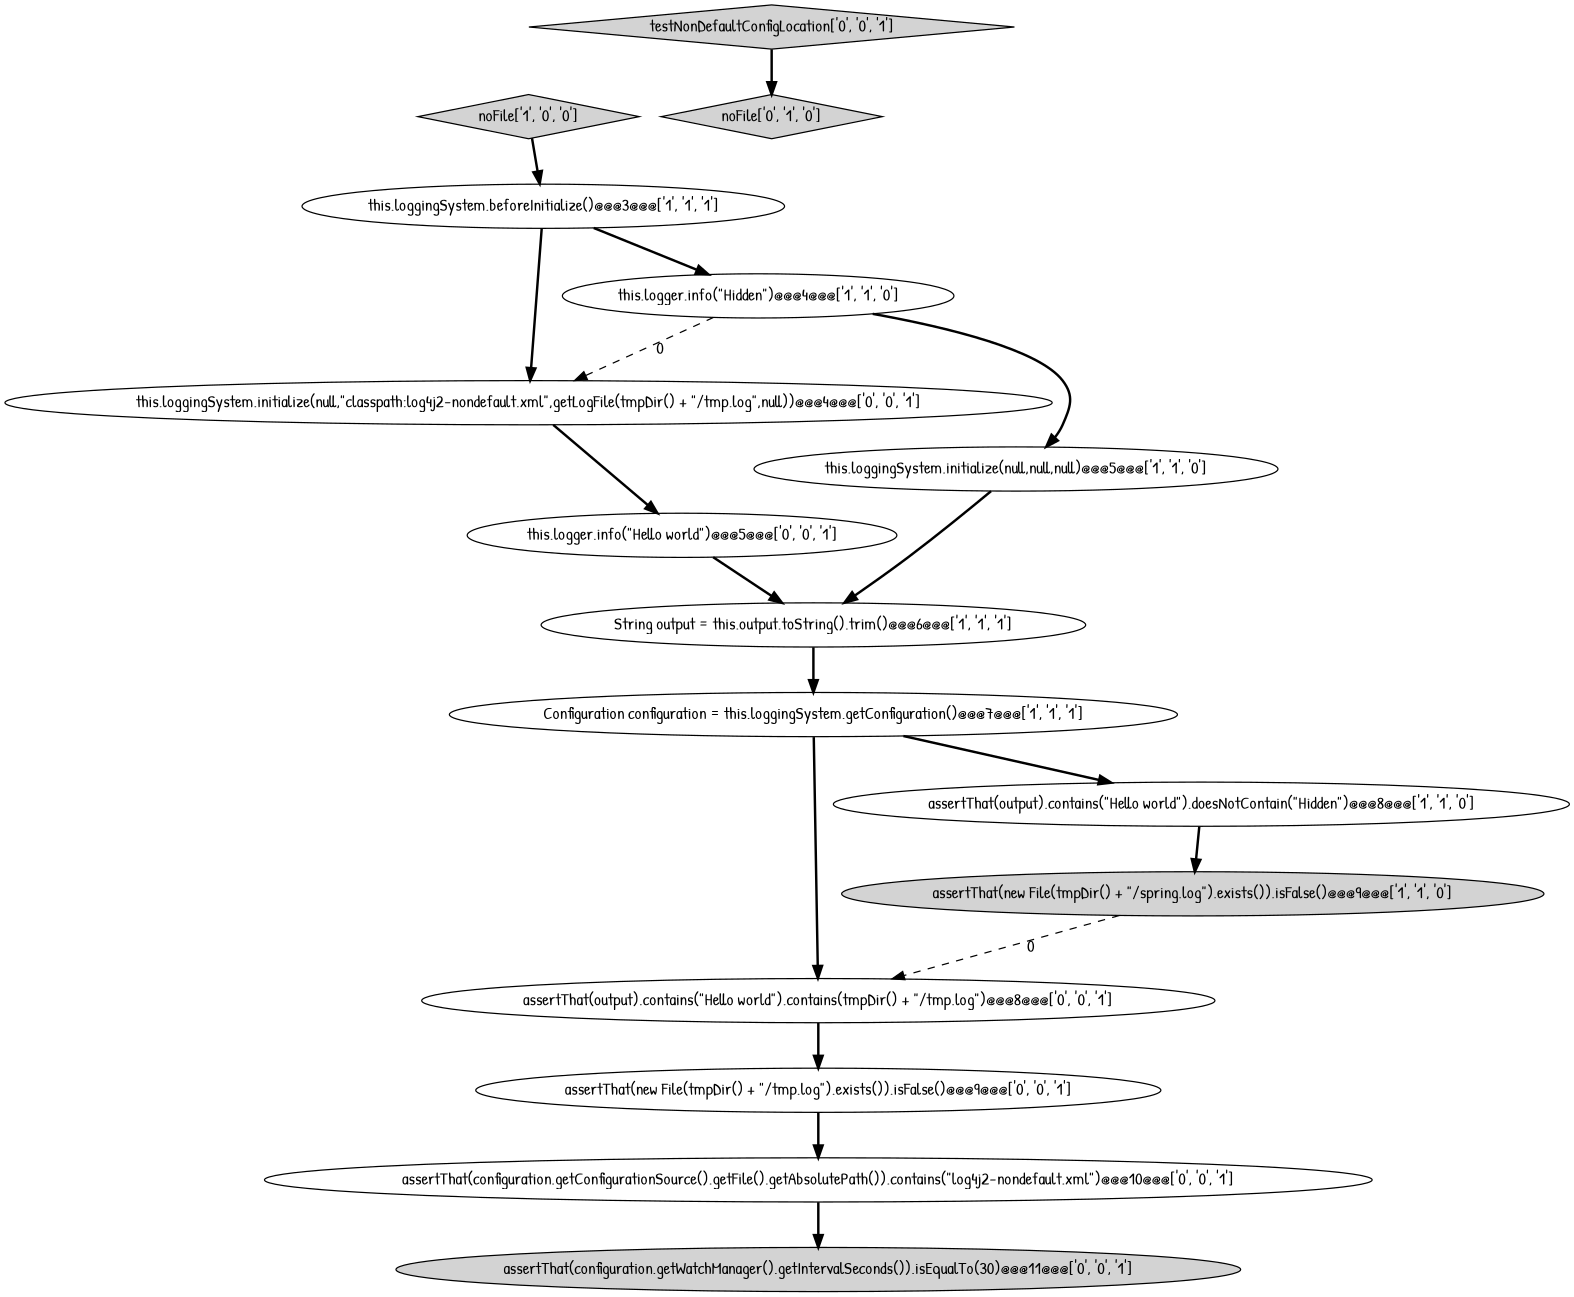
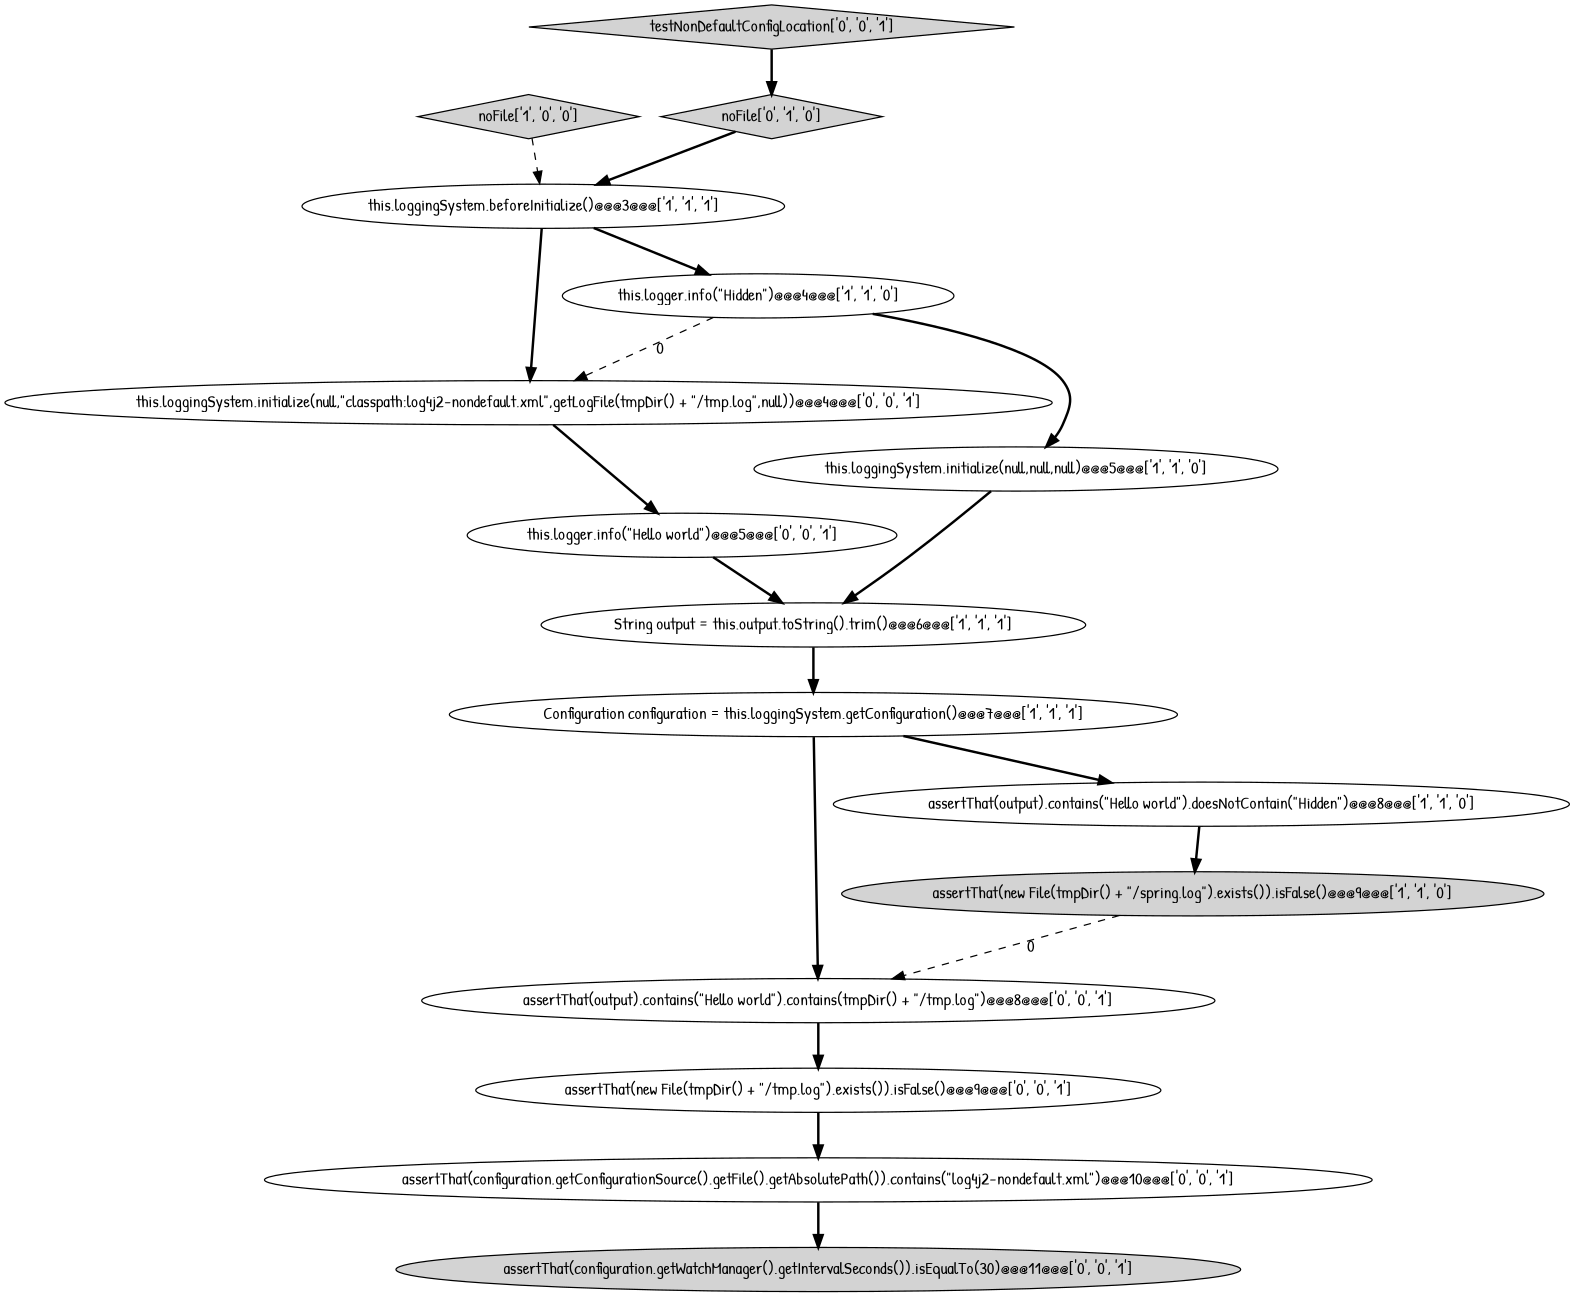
edge "noFile['1', '0', '0']" -> "this.loggingSystem.beforeInitialize()@@@3@@@['1', '1', '1']": style bold -> dashed
edge "noFile['0', '1', '0']" -> "this.loggingSystem.beforeInitialize()@@@3@@@['1', '1', '1']": added
